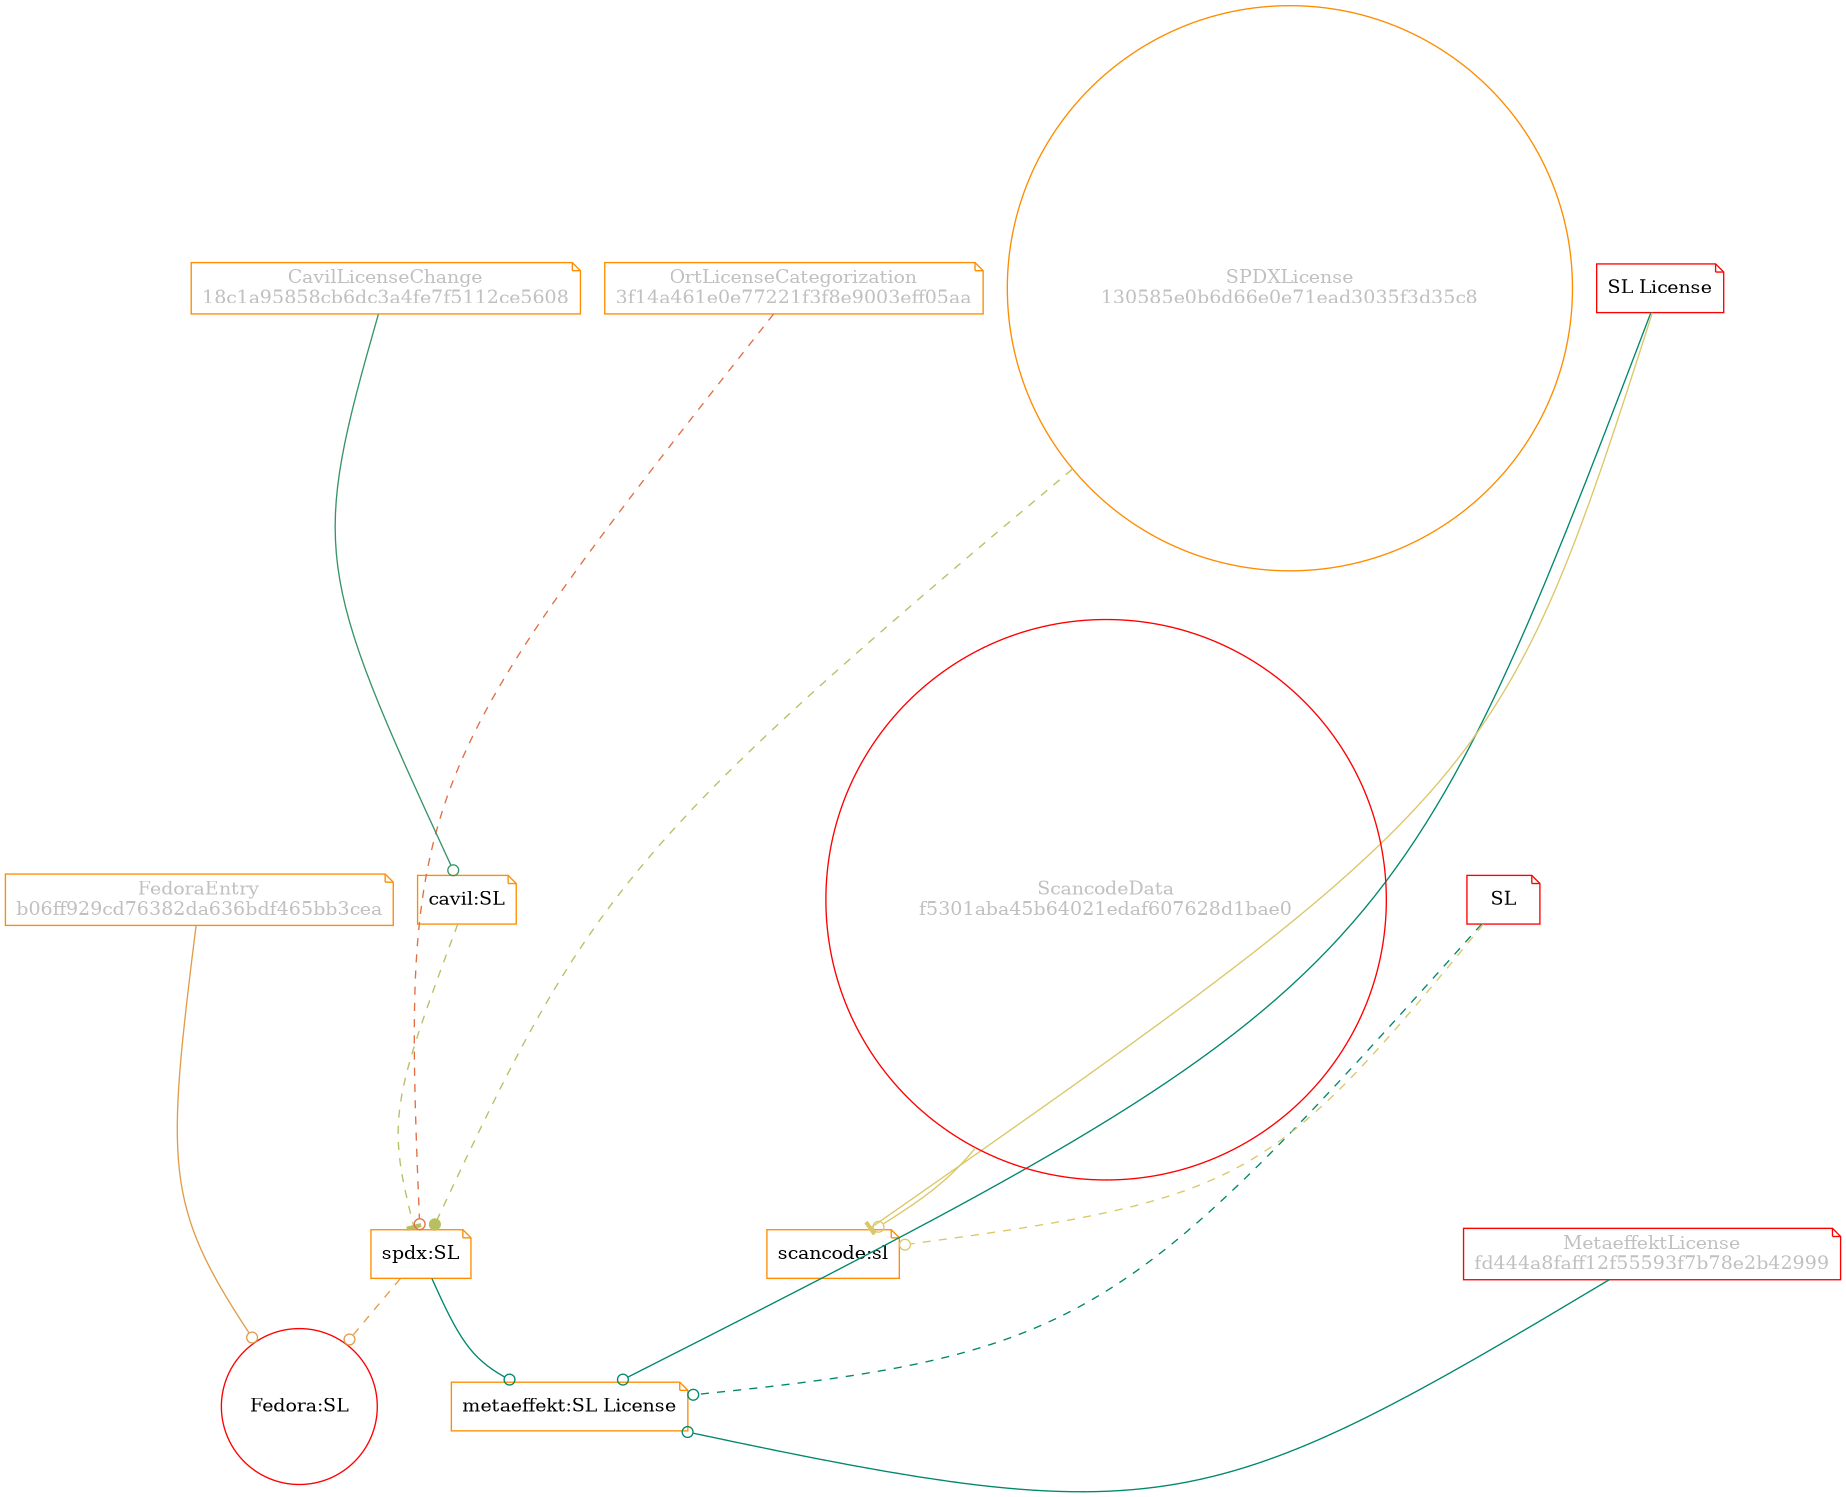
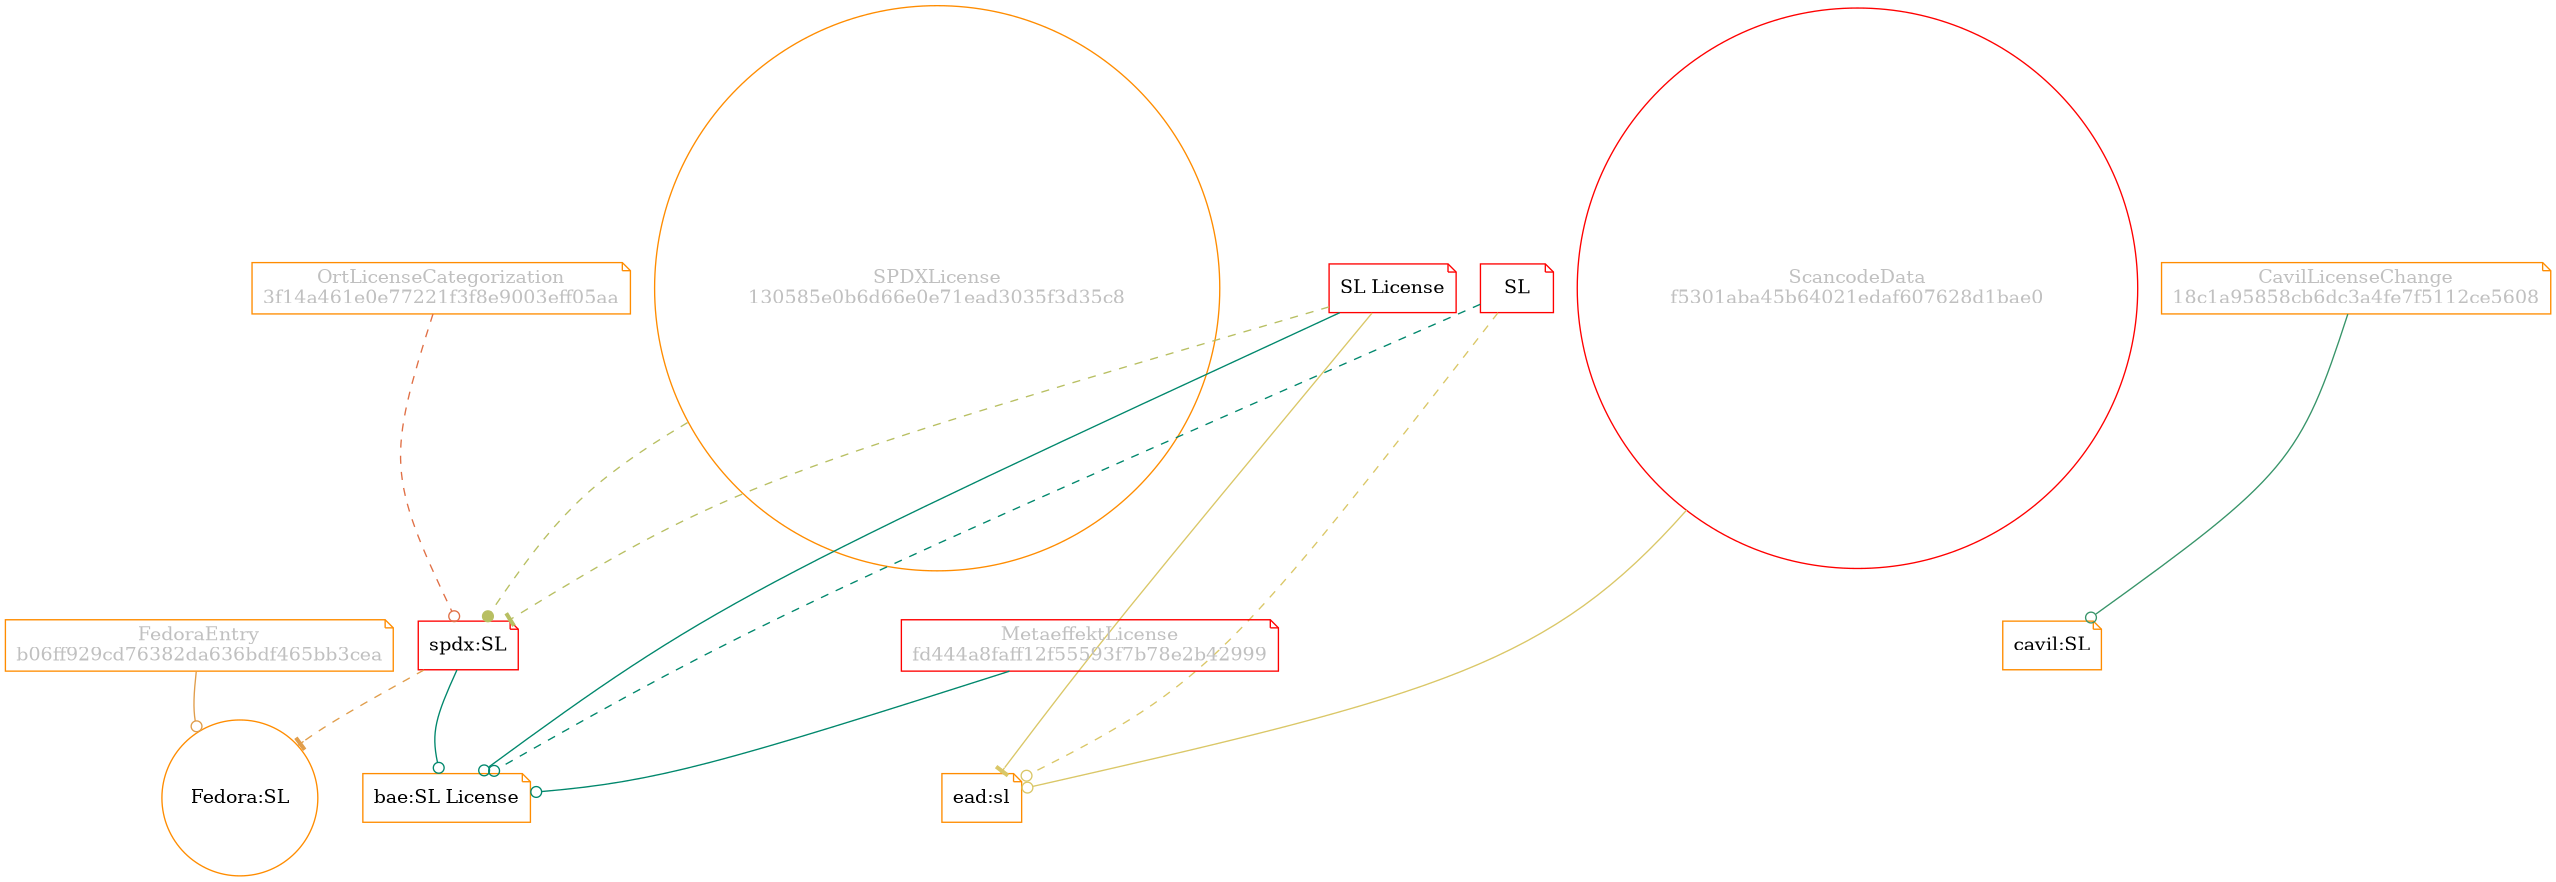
edge "cavil:SL" -> "spdx:SL": now "SL License" -> "spdx:SL"
node "spdx:SL": color darkorange -> red
node "scancode:sl": label "scancode:sl" -> "ead:sl"
edge "spdx:SL" -> "Fedora:SL": arrowhead odot -> tee
node "Fedora:SL": color red -> darkorange
node "metaeffekt:SL License": label "metaeffekt:SL License" -> "bae:SL License"
